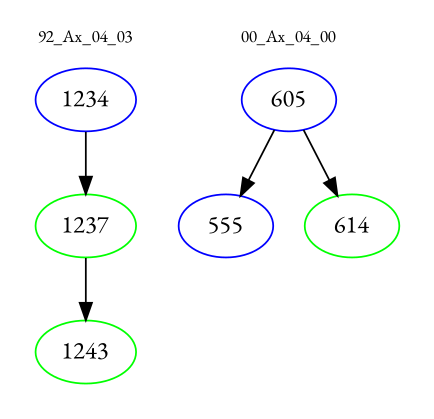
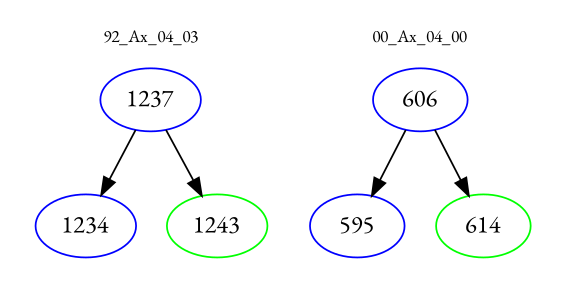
node "605": label "605" -> "606"
edge "1234" -> "1237": reversed
node "1237": color green -> blue
node "555": label "555" -> "595"
